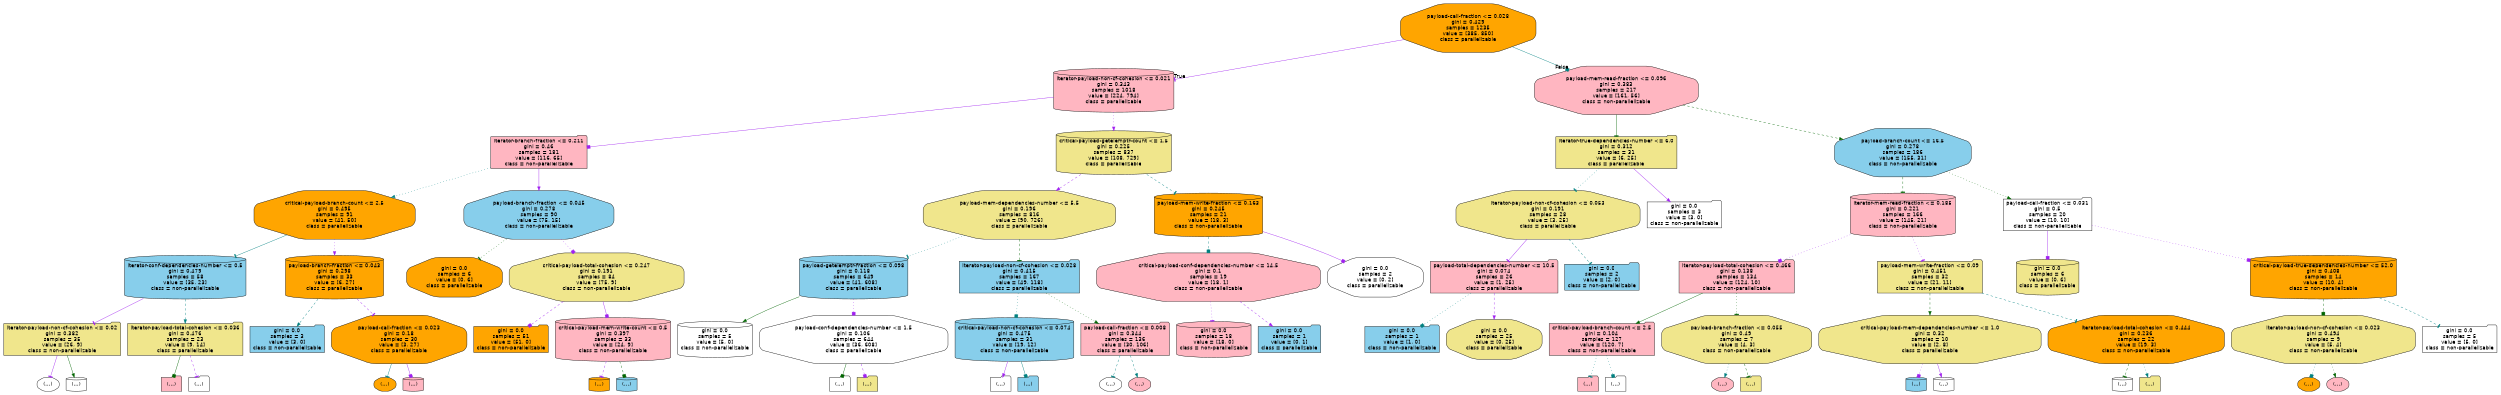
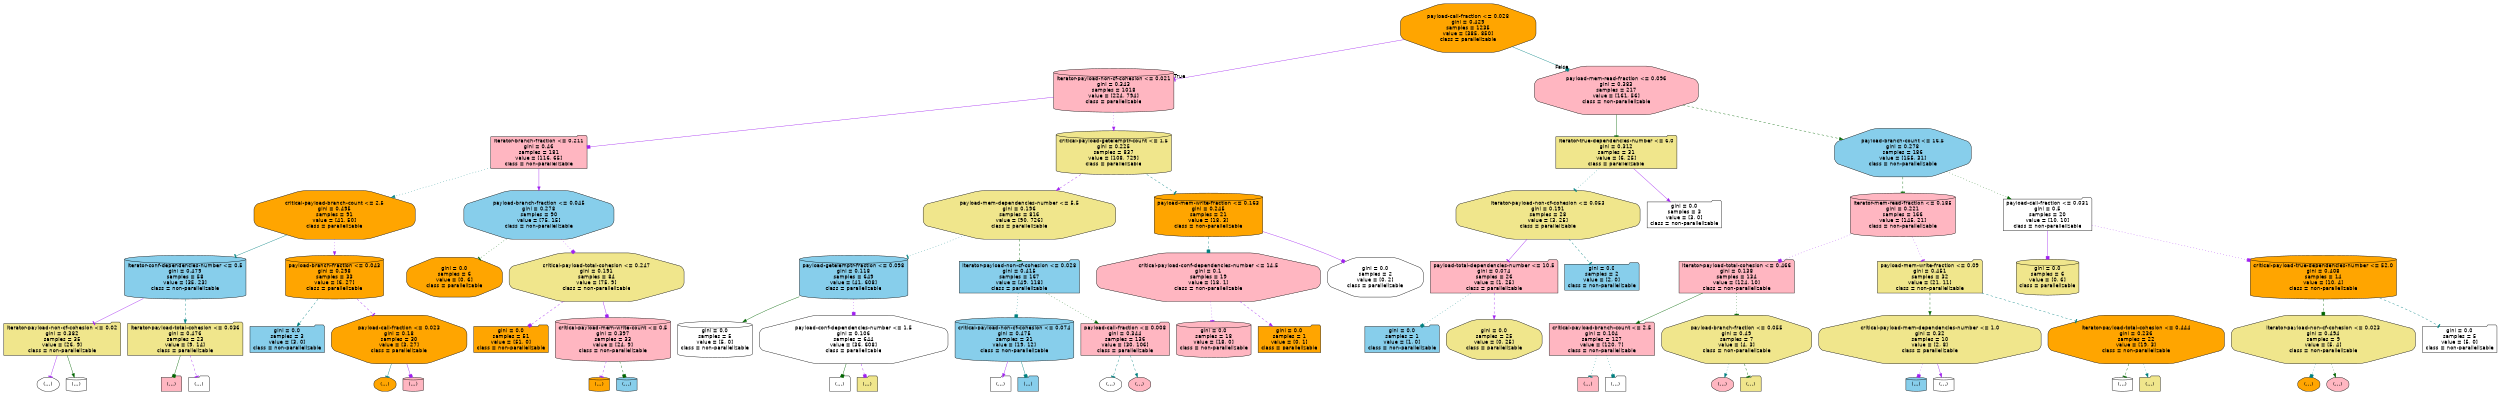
node "gini = 0.0 samples = 1 value = [0, 1] class = parallelizable": fillcolor skyblue -> orange
